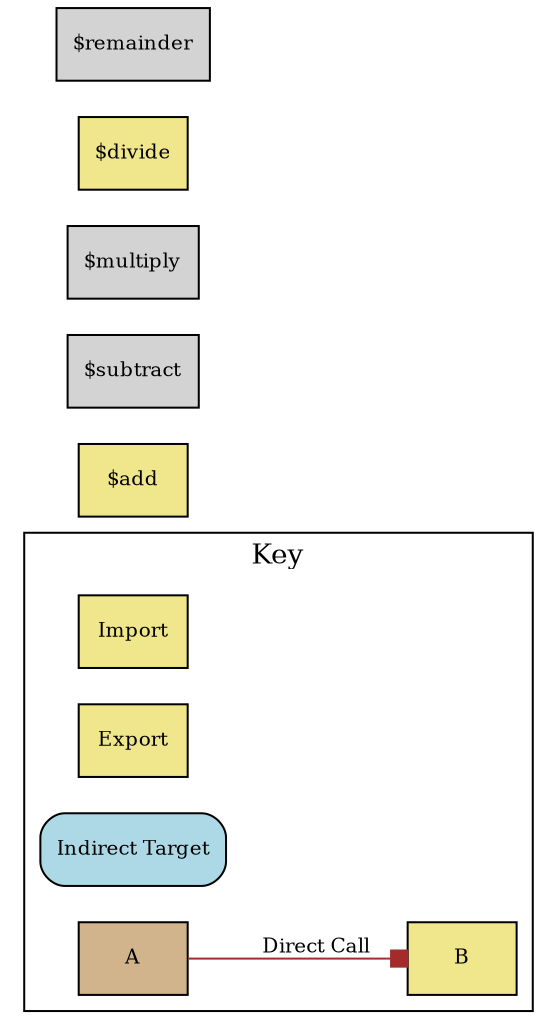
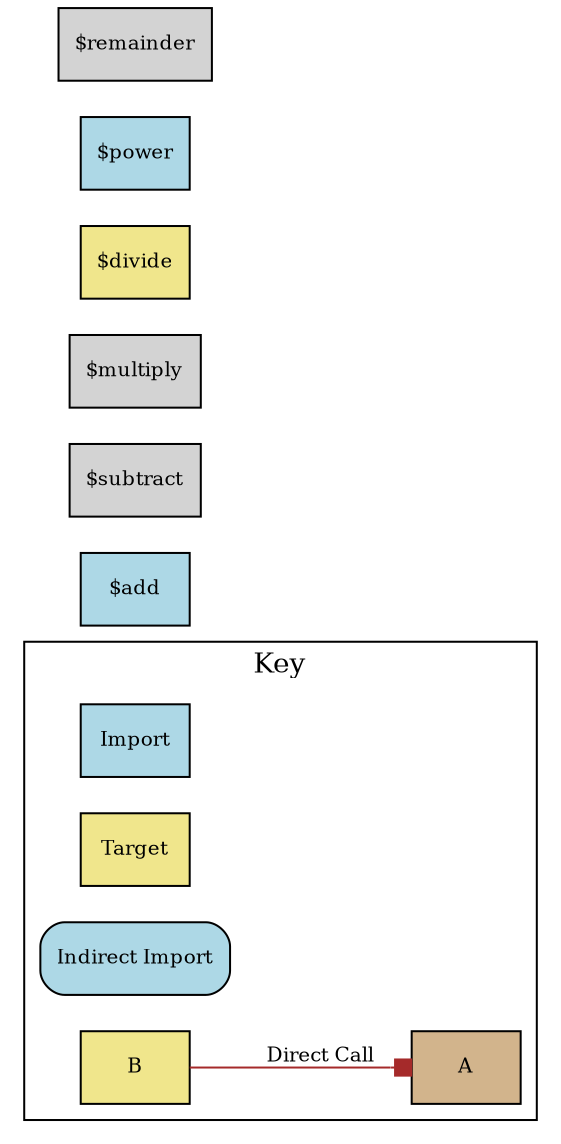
node "$power": added
node "$add": fillcolor khaki -> lightblue
node "Import": fillcolor khaki -> lightblue
node "Export": label "Export" -> "Target"
node "Indirect Target": label "Indirect Target" -> "Indirect Import"
edge "A" -> "B": reversed
